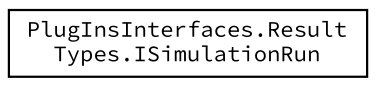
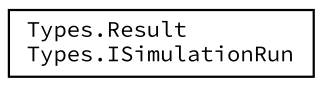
node "PlugInsInterfaces.Result Types.ISimulationRun": label "PlugInsInterfaces.Result Types.ISimulationRun" -> "Types.Result Types.ISimulationRun"
